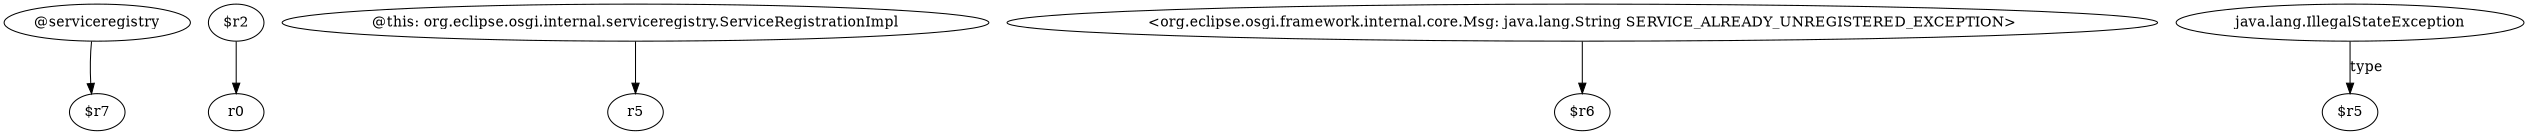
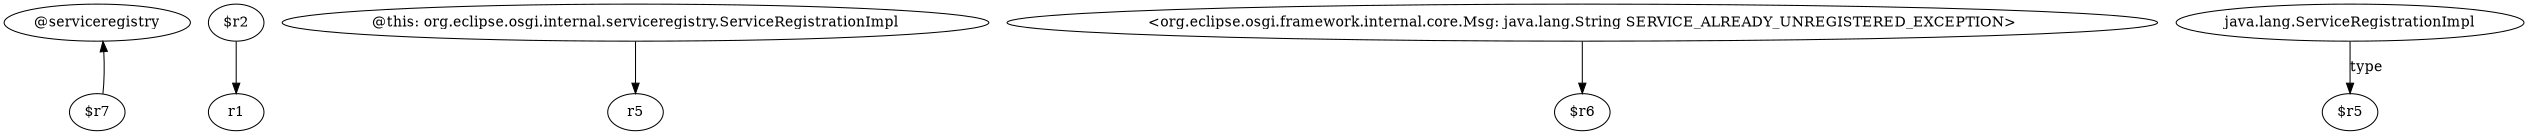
node "java.lang.IllegalStateException": label "java.lang.IllegalStateException" -> "java.lang.ServiceRegistrationImpl"
edge "@serviceregistry" -> "$r7": reversed
node "r0": label "r0" -> "r1"
